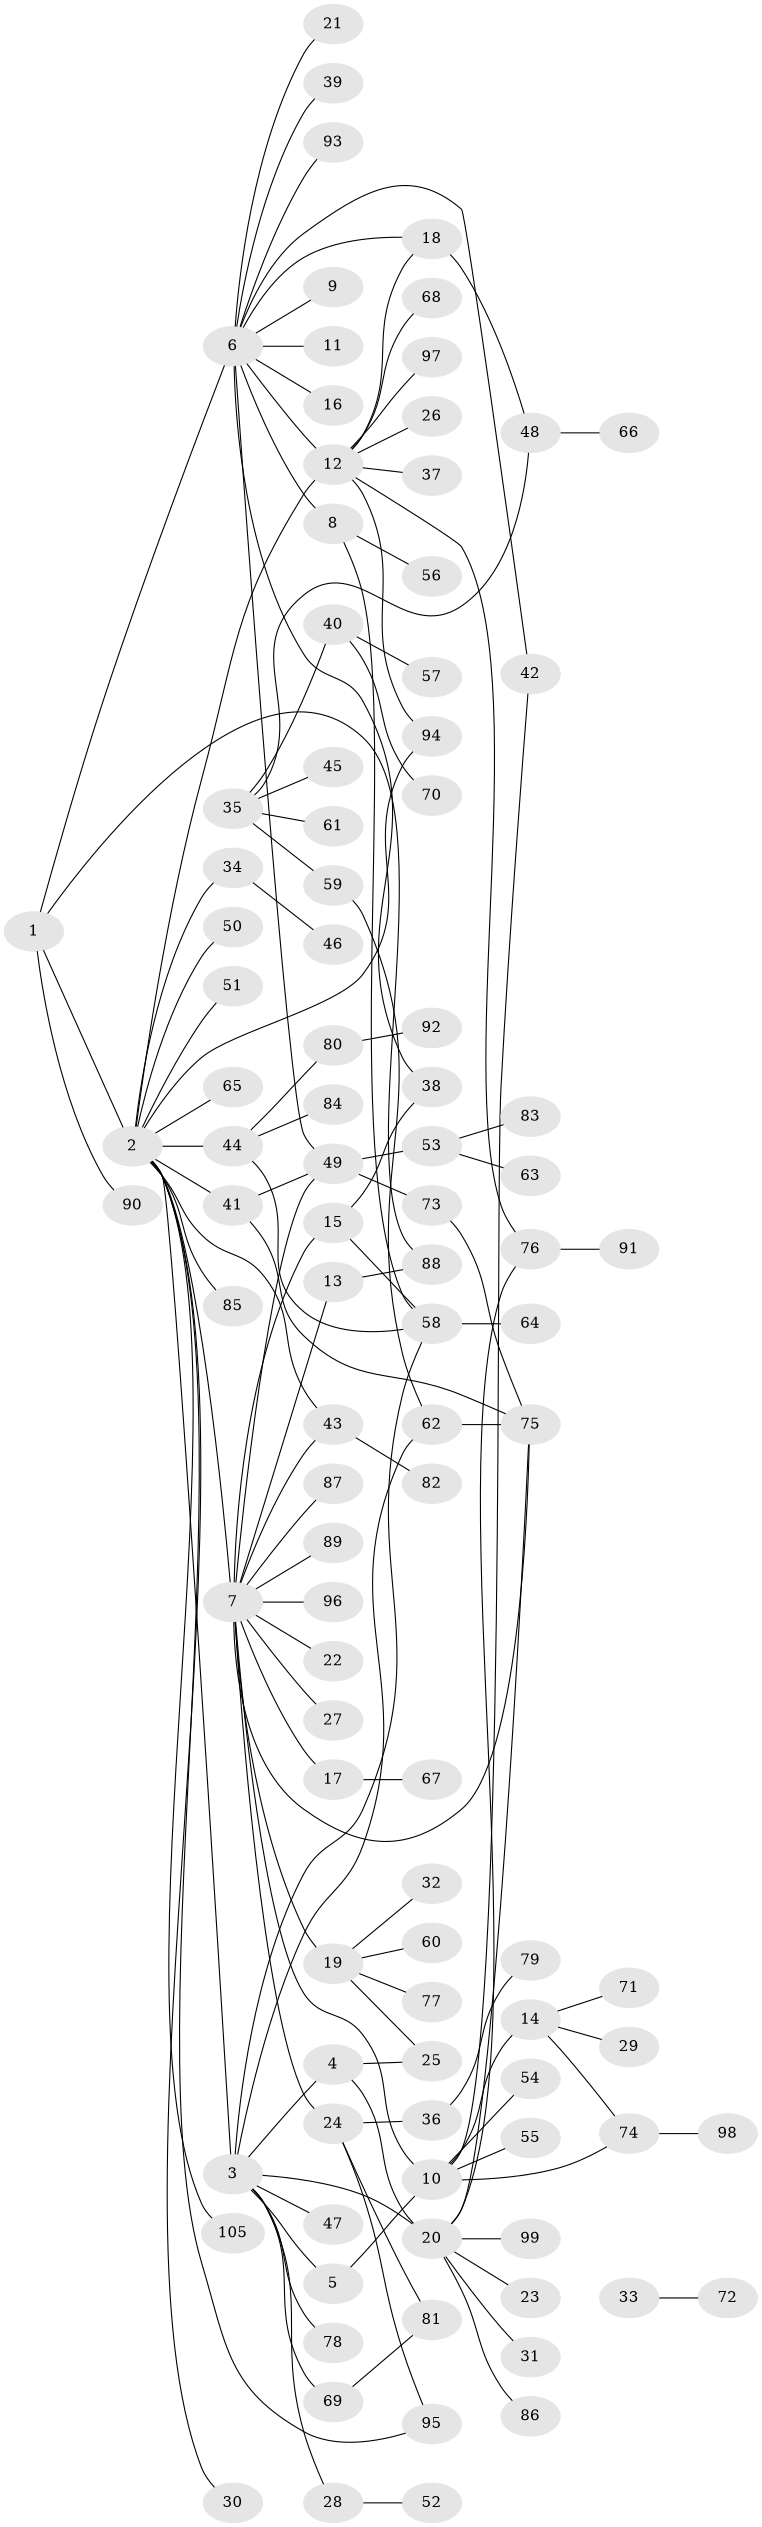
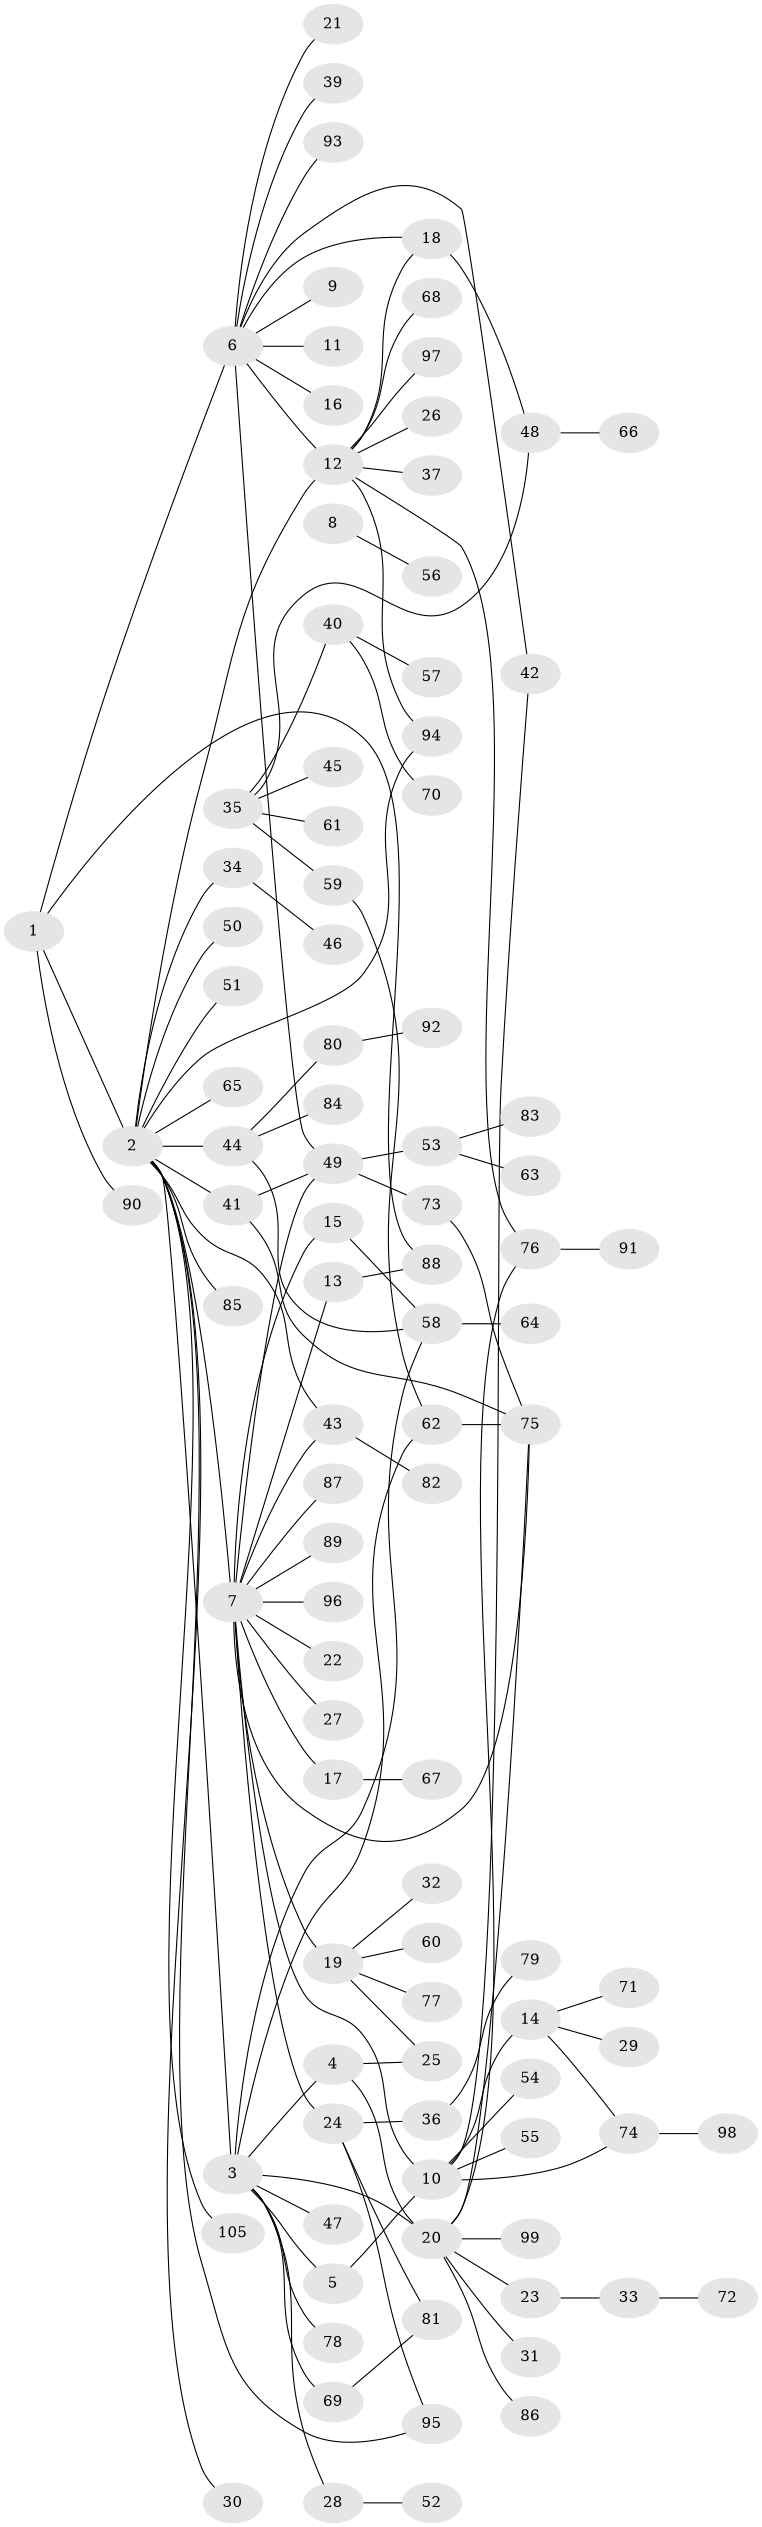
edge "6" -- "8": removed
edge "8" -- "58": removed
node "38": removed
edge "23" -- "33": added
